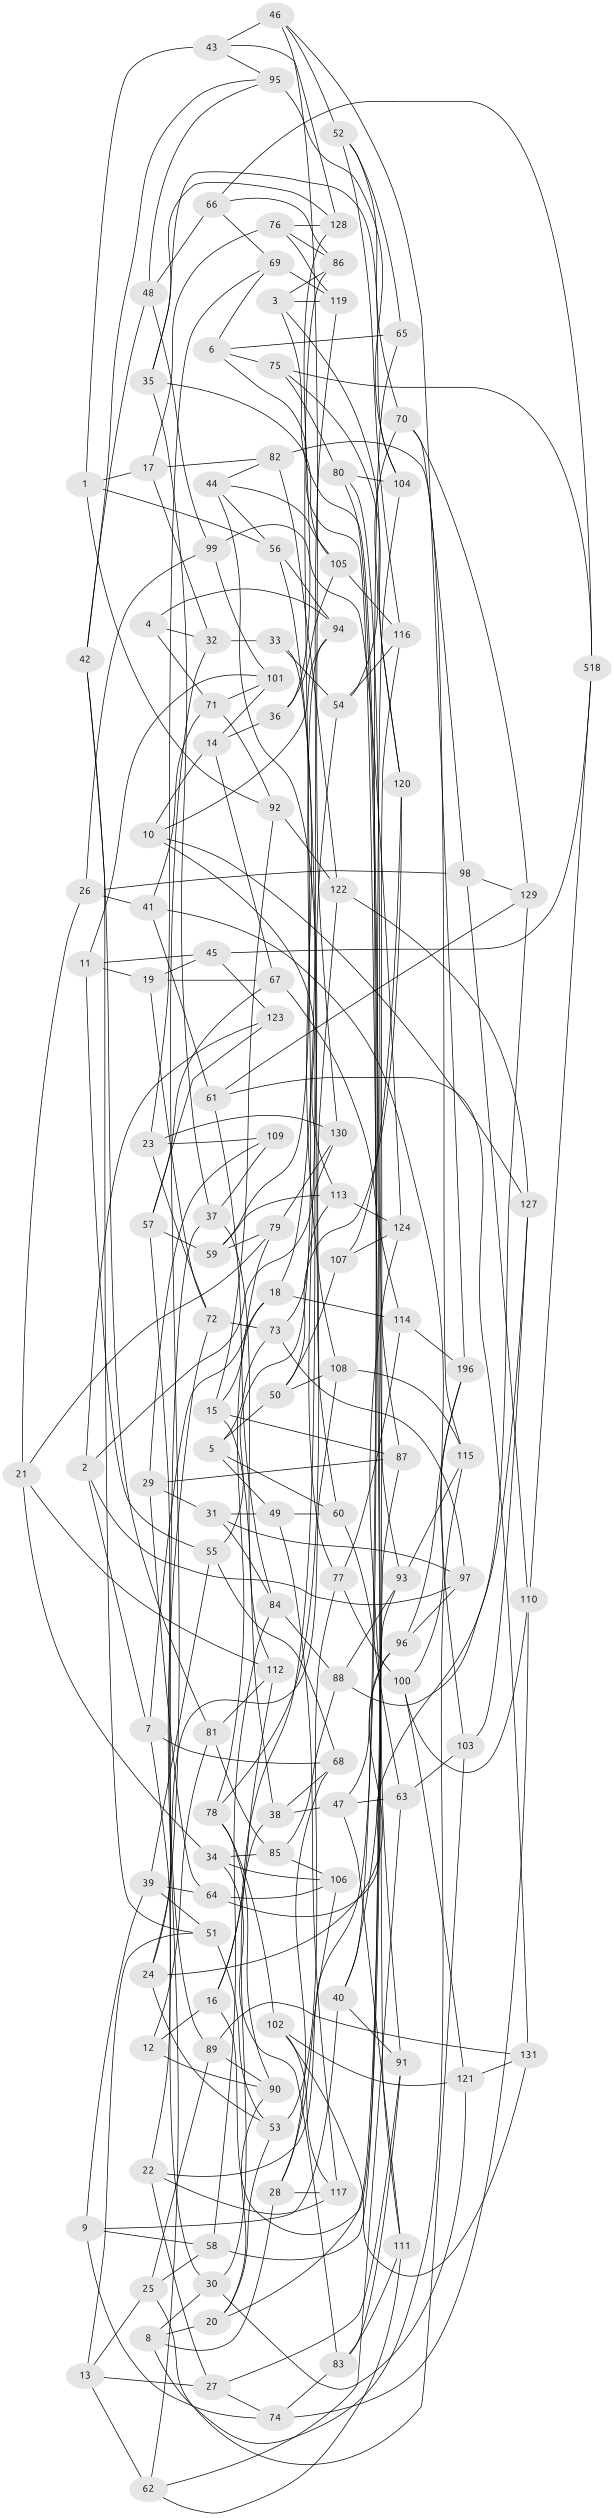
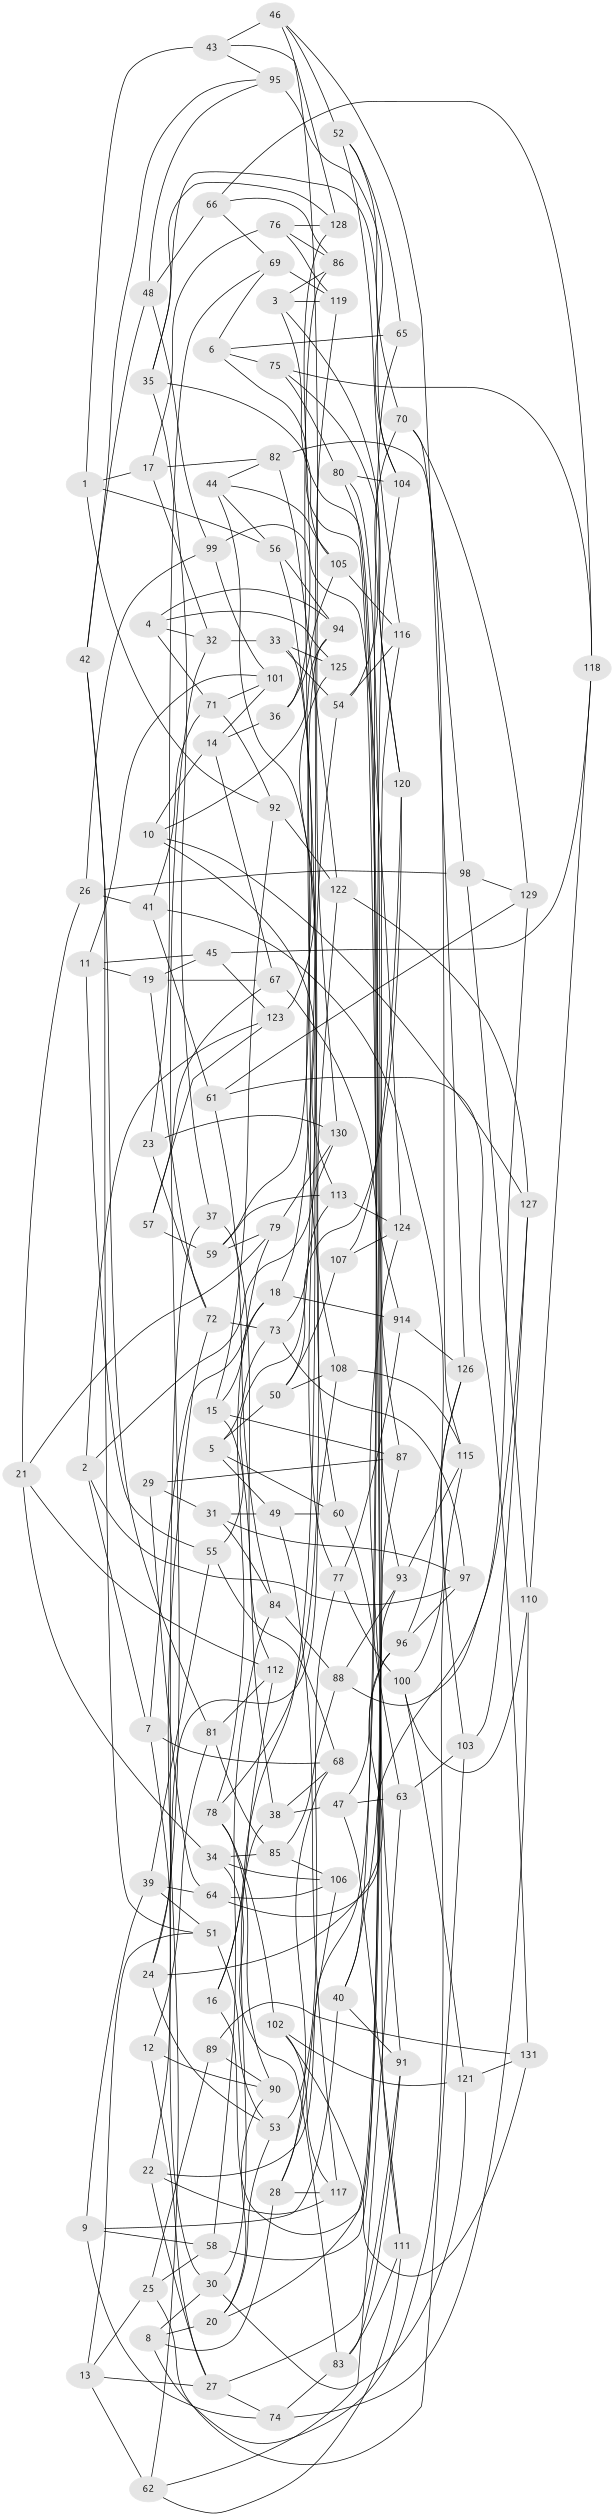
node "125": added
node "518": label "518" -> "118"
node "109": removed
node "114": label "114" -> "914"
node "196": label "196" -> "126"
edge "57" -- "89": removed
edge "16" -- "12": now "27" -- "12"
